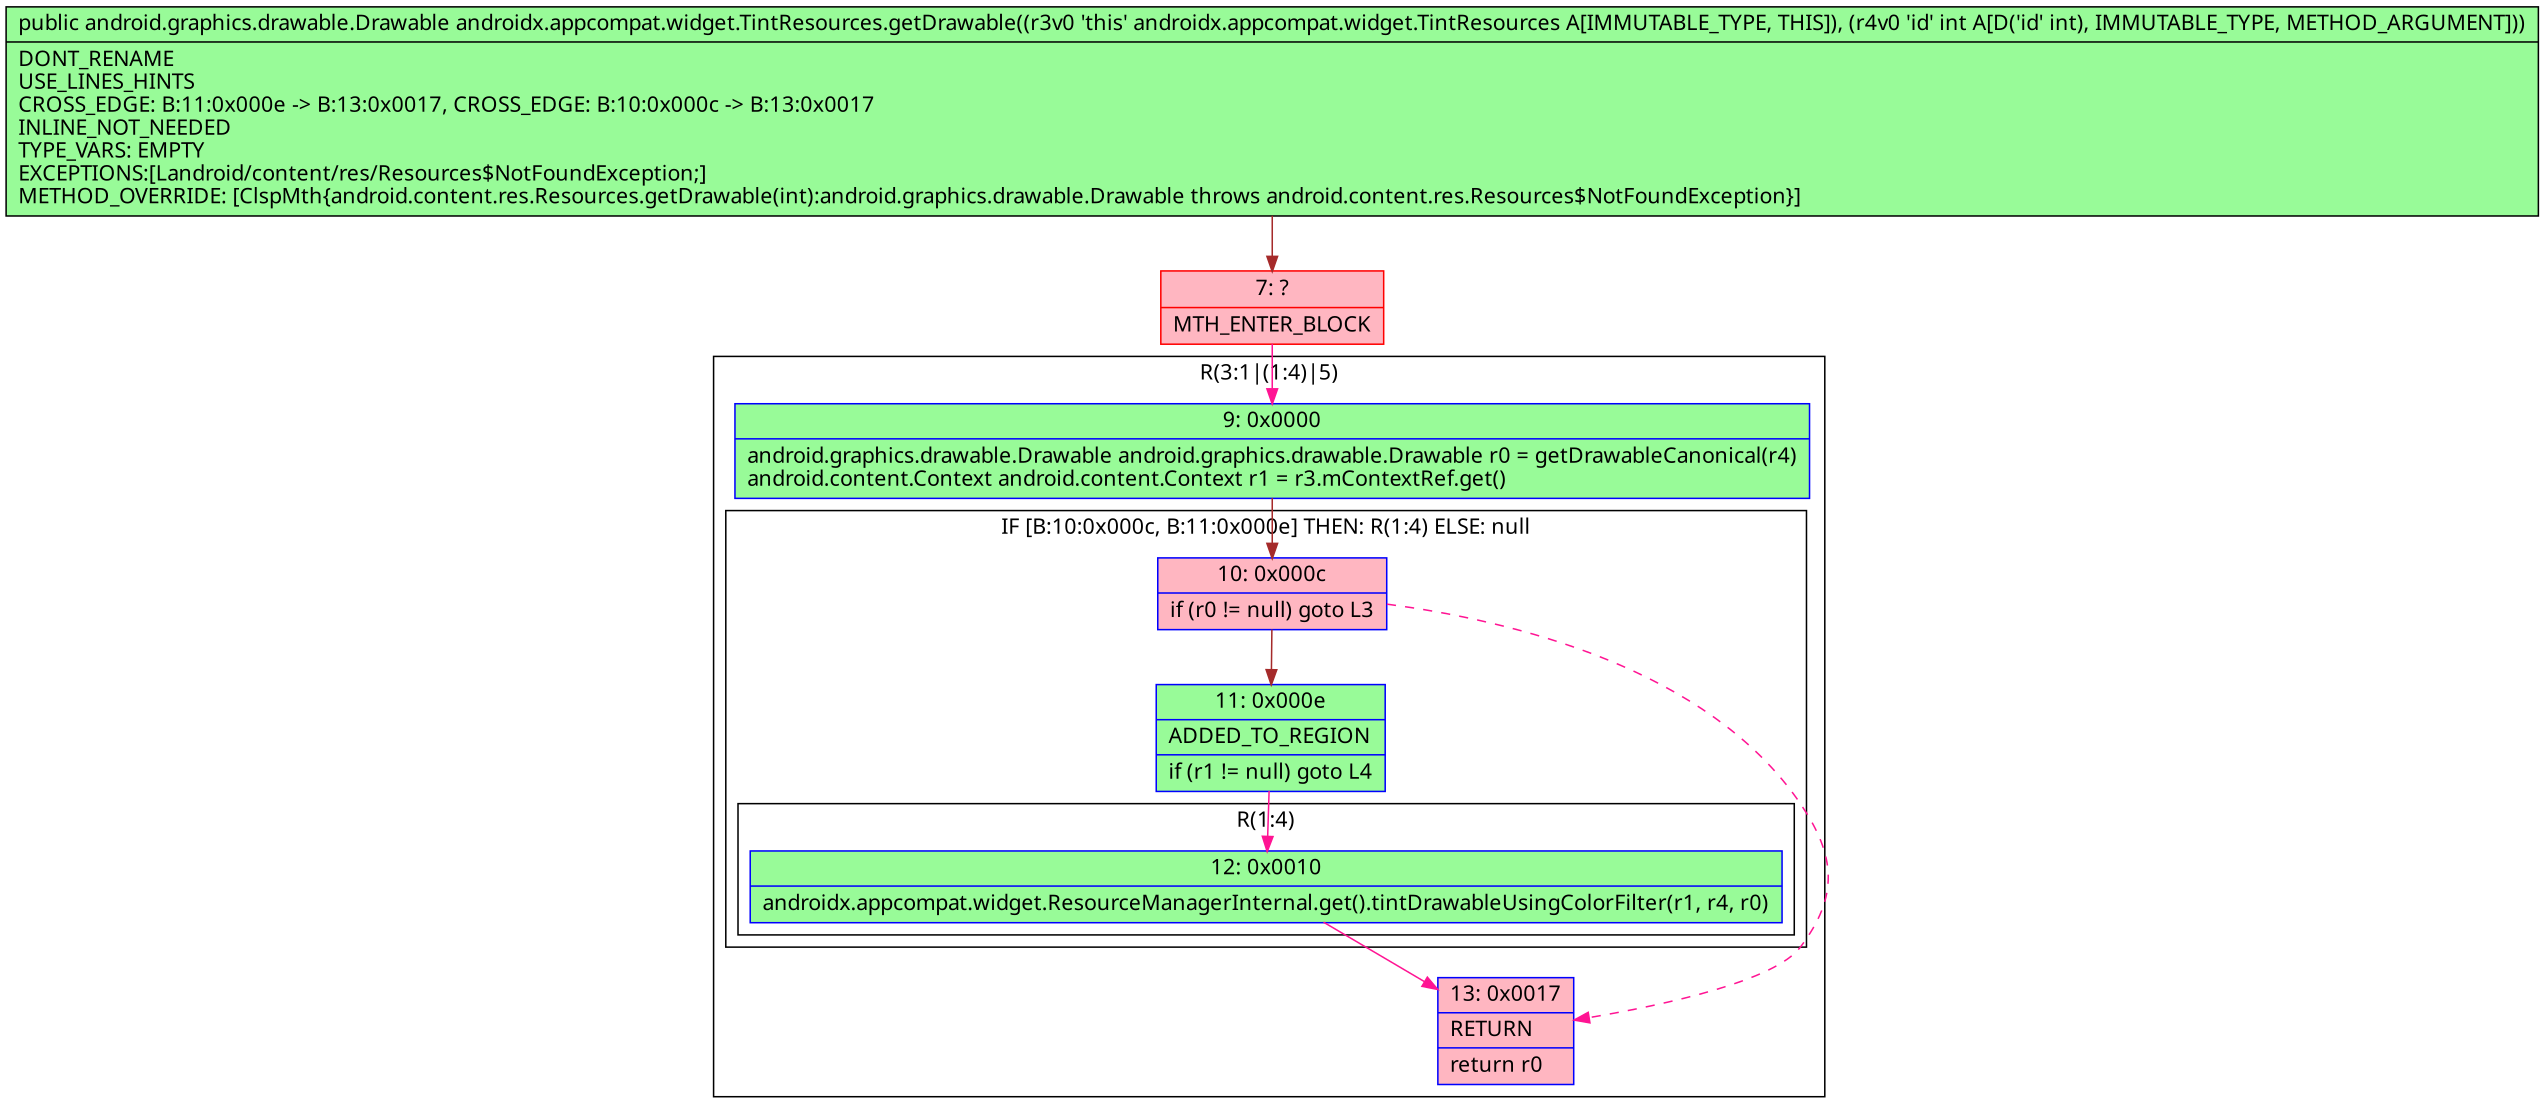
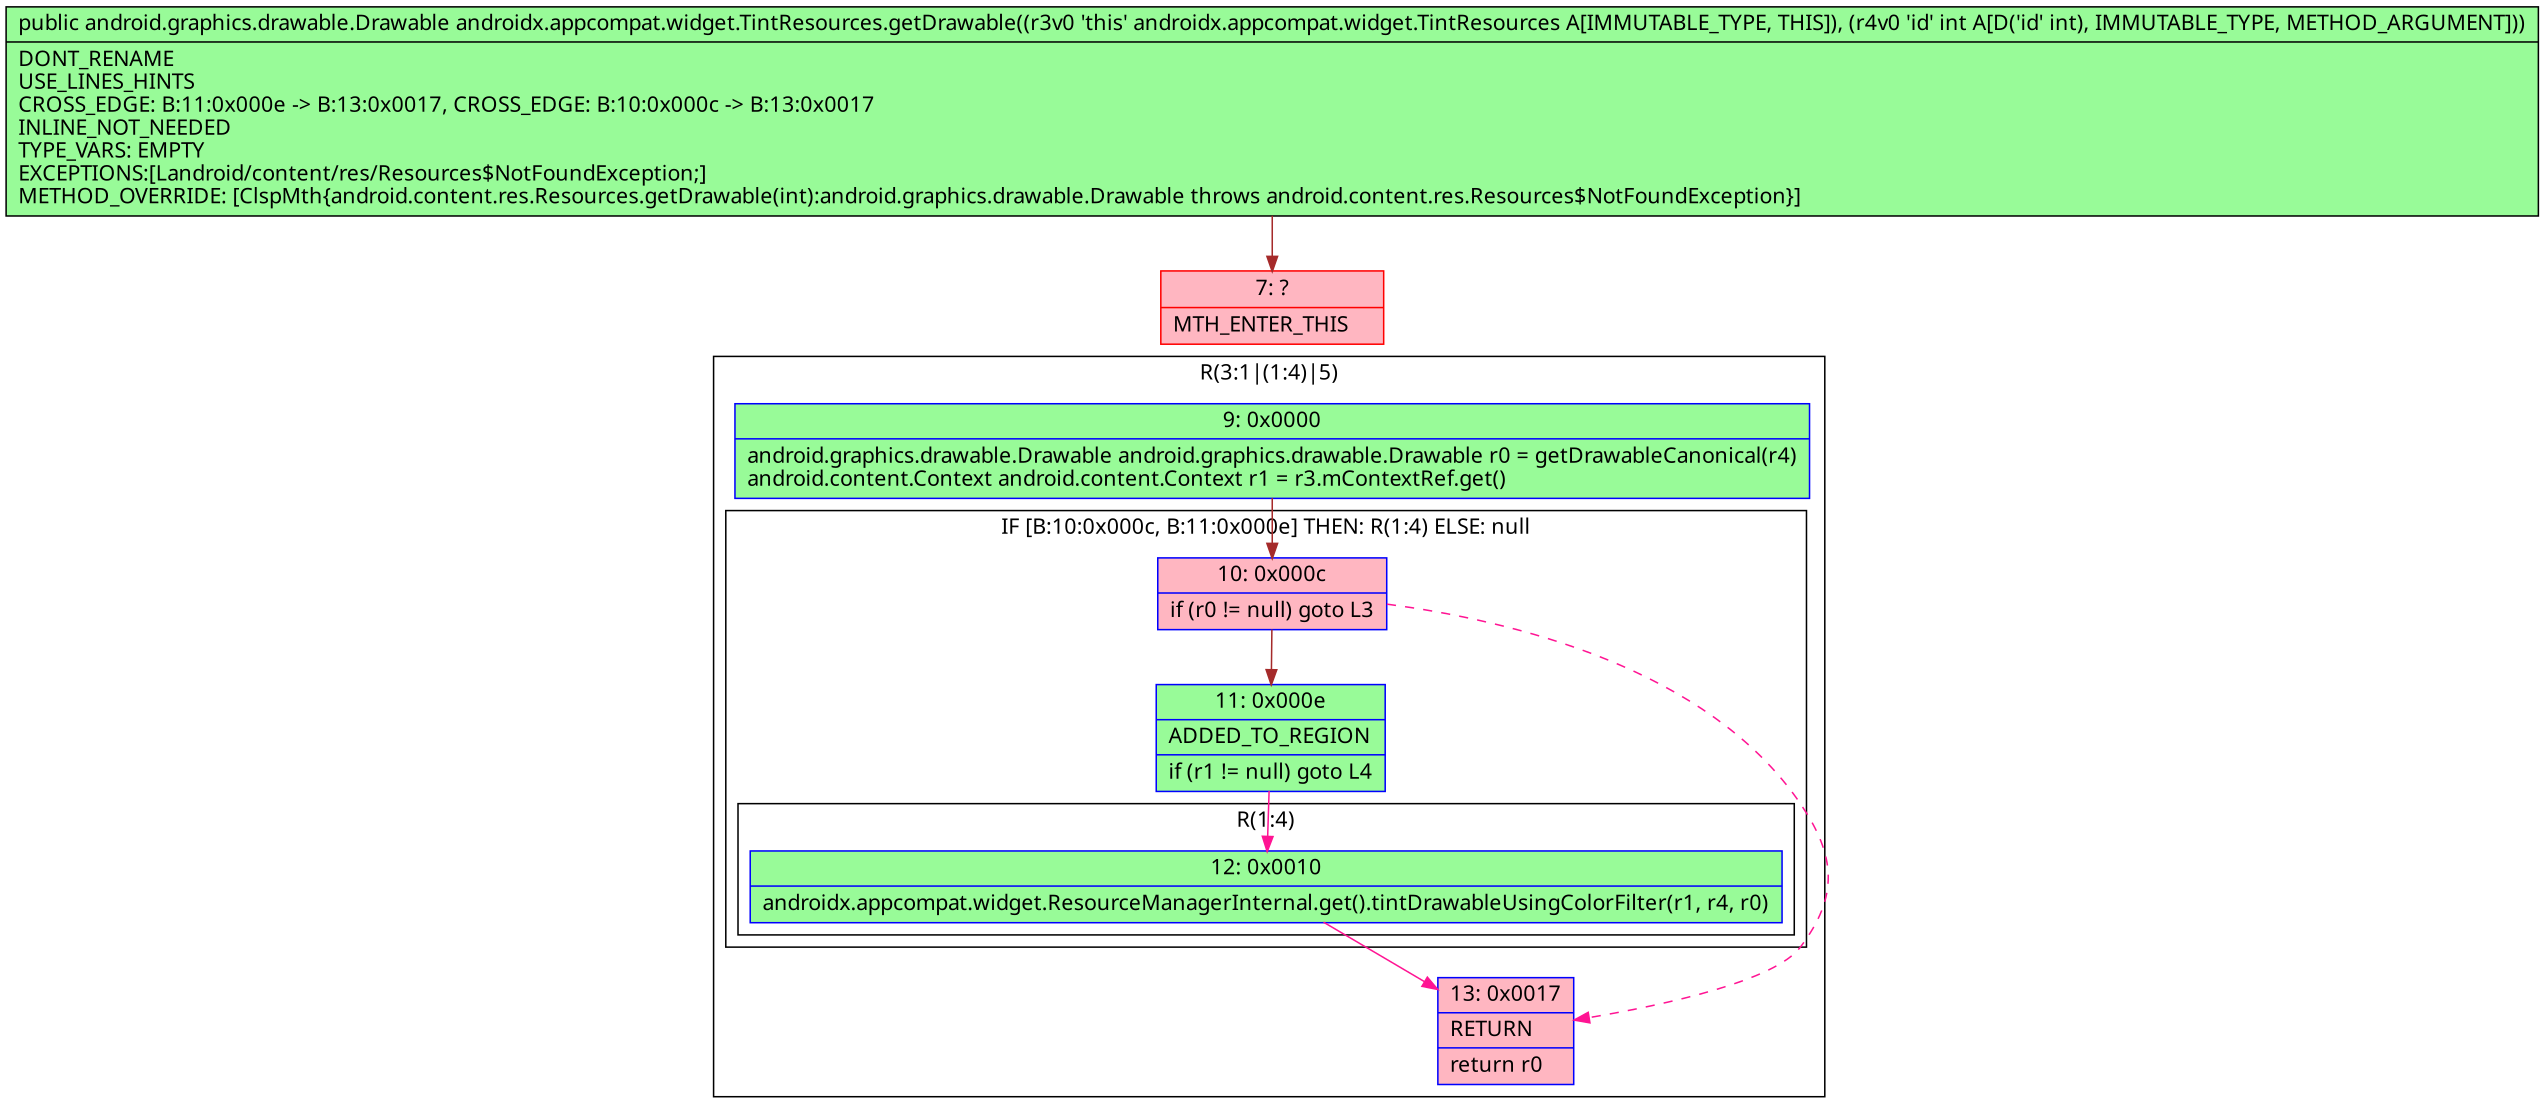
node "7: ?": text "MTH_ENTER_BLOCK" -> "MTH_ENTER_THIS"
edge "7: ?" -> "9: 0x0000": removed
